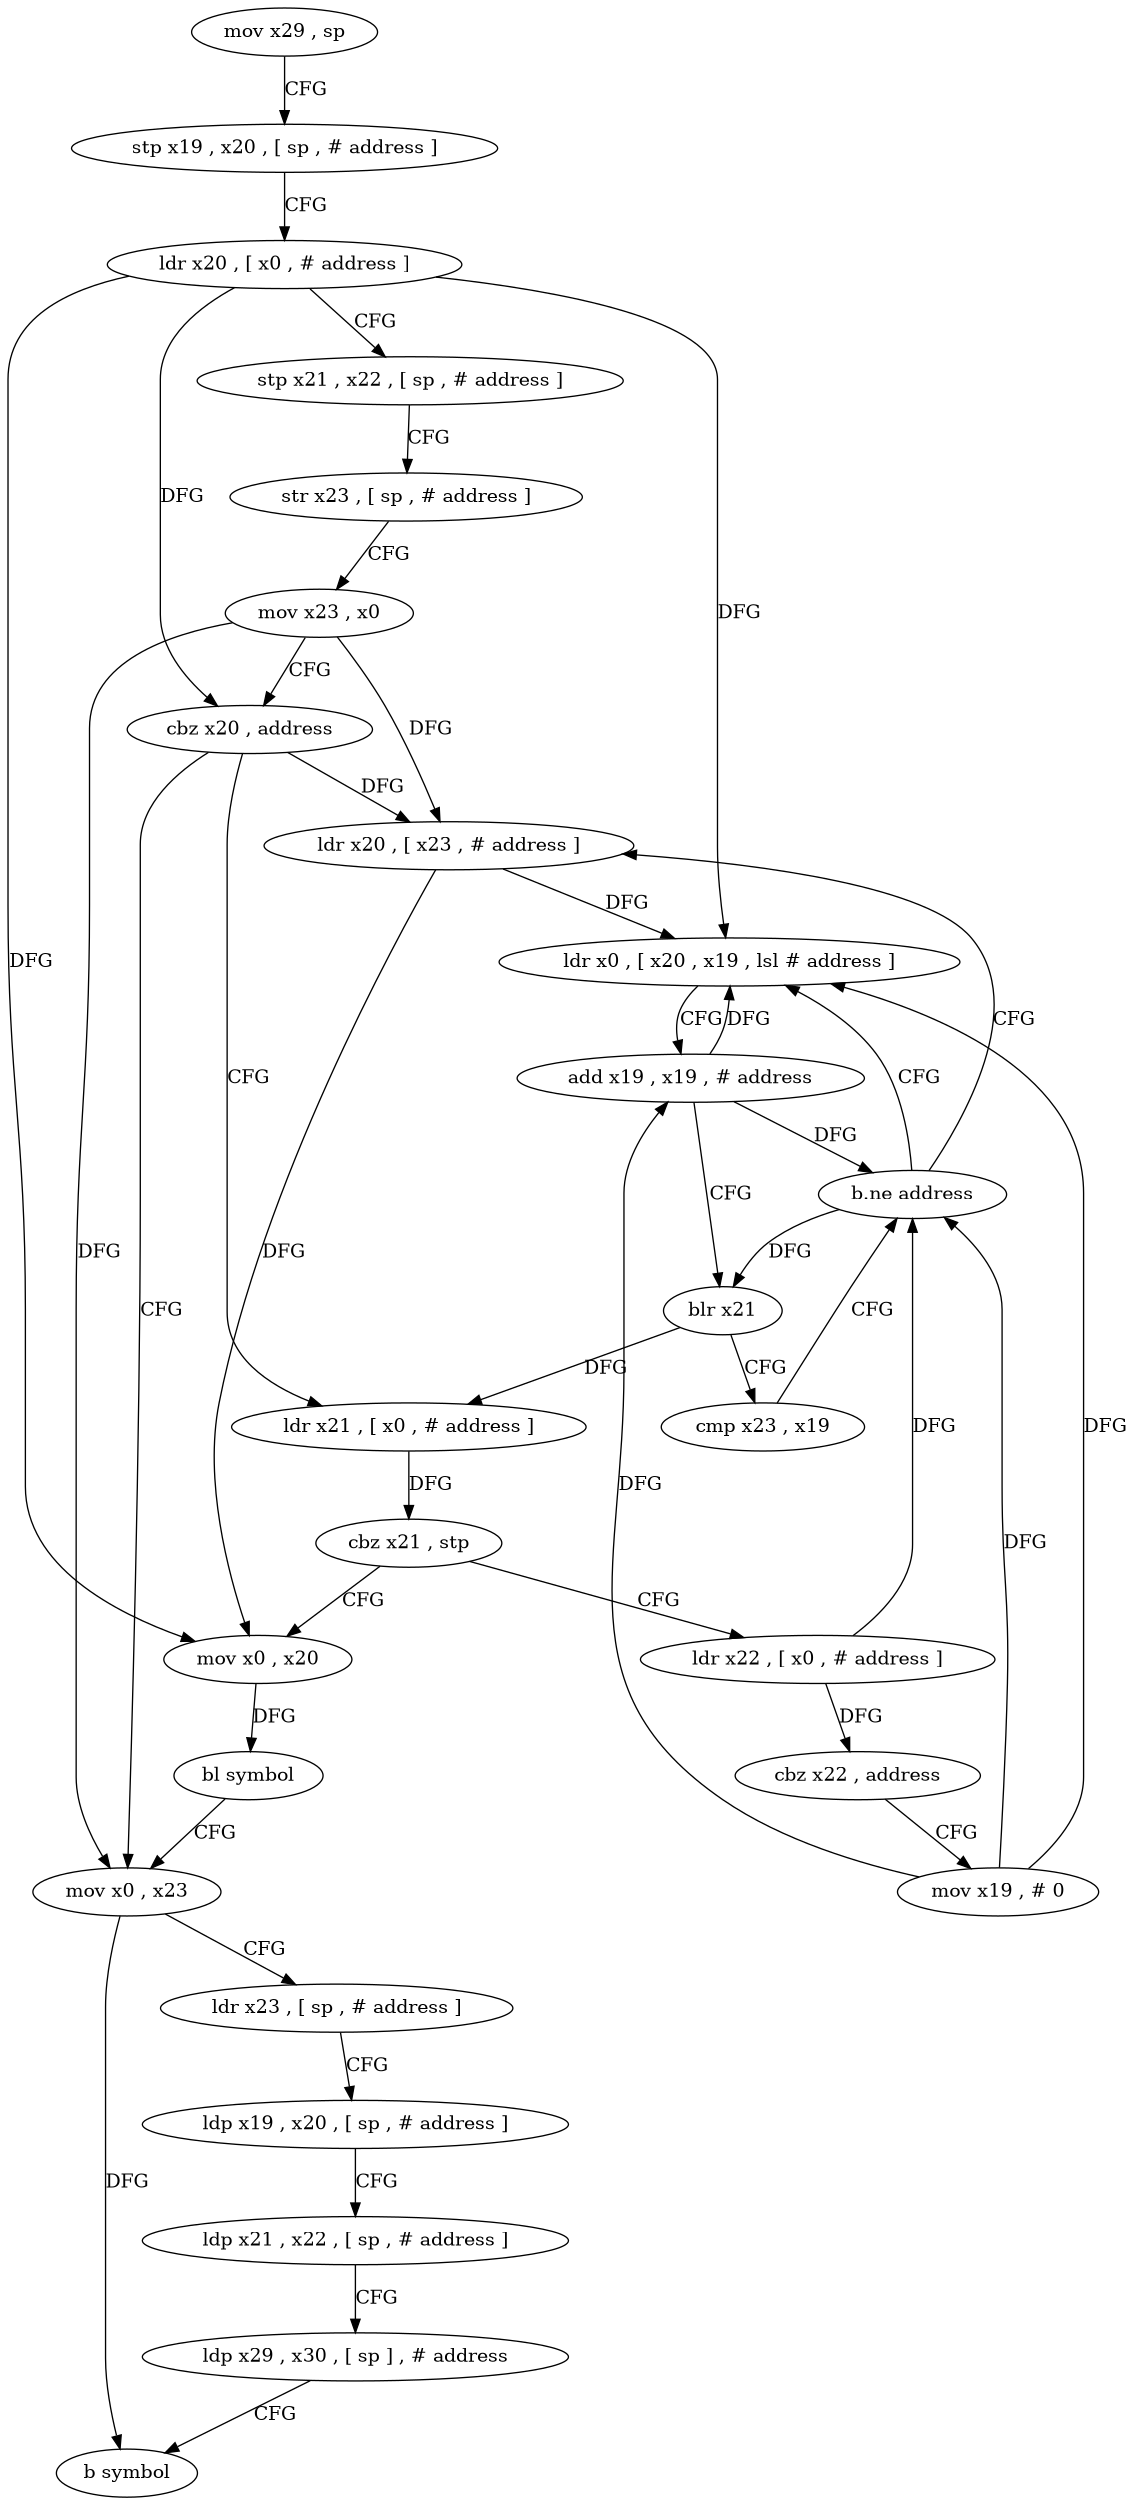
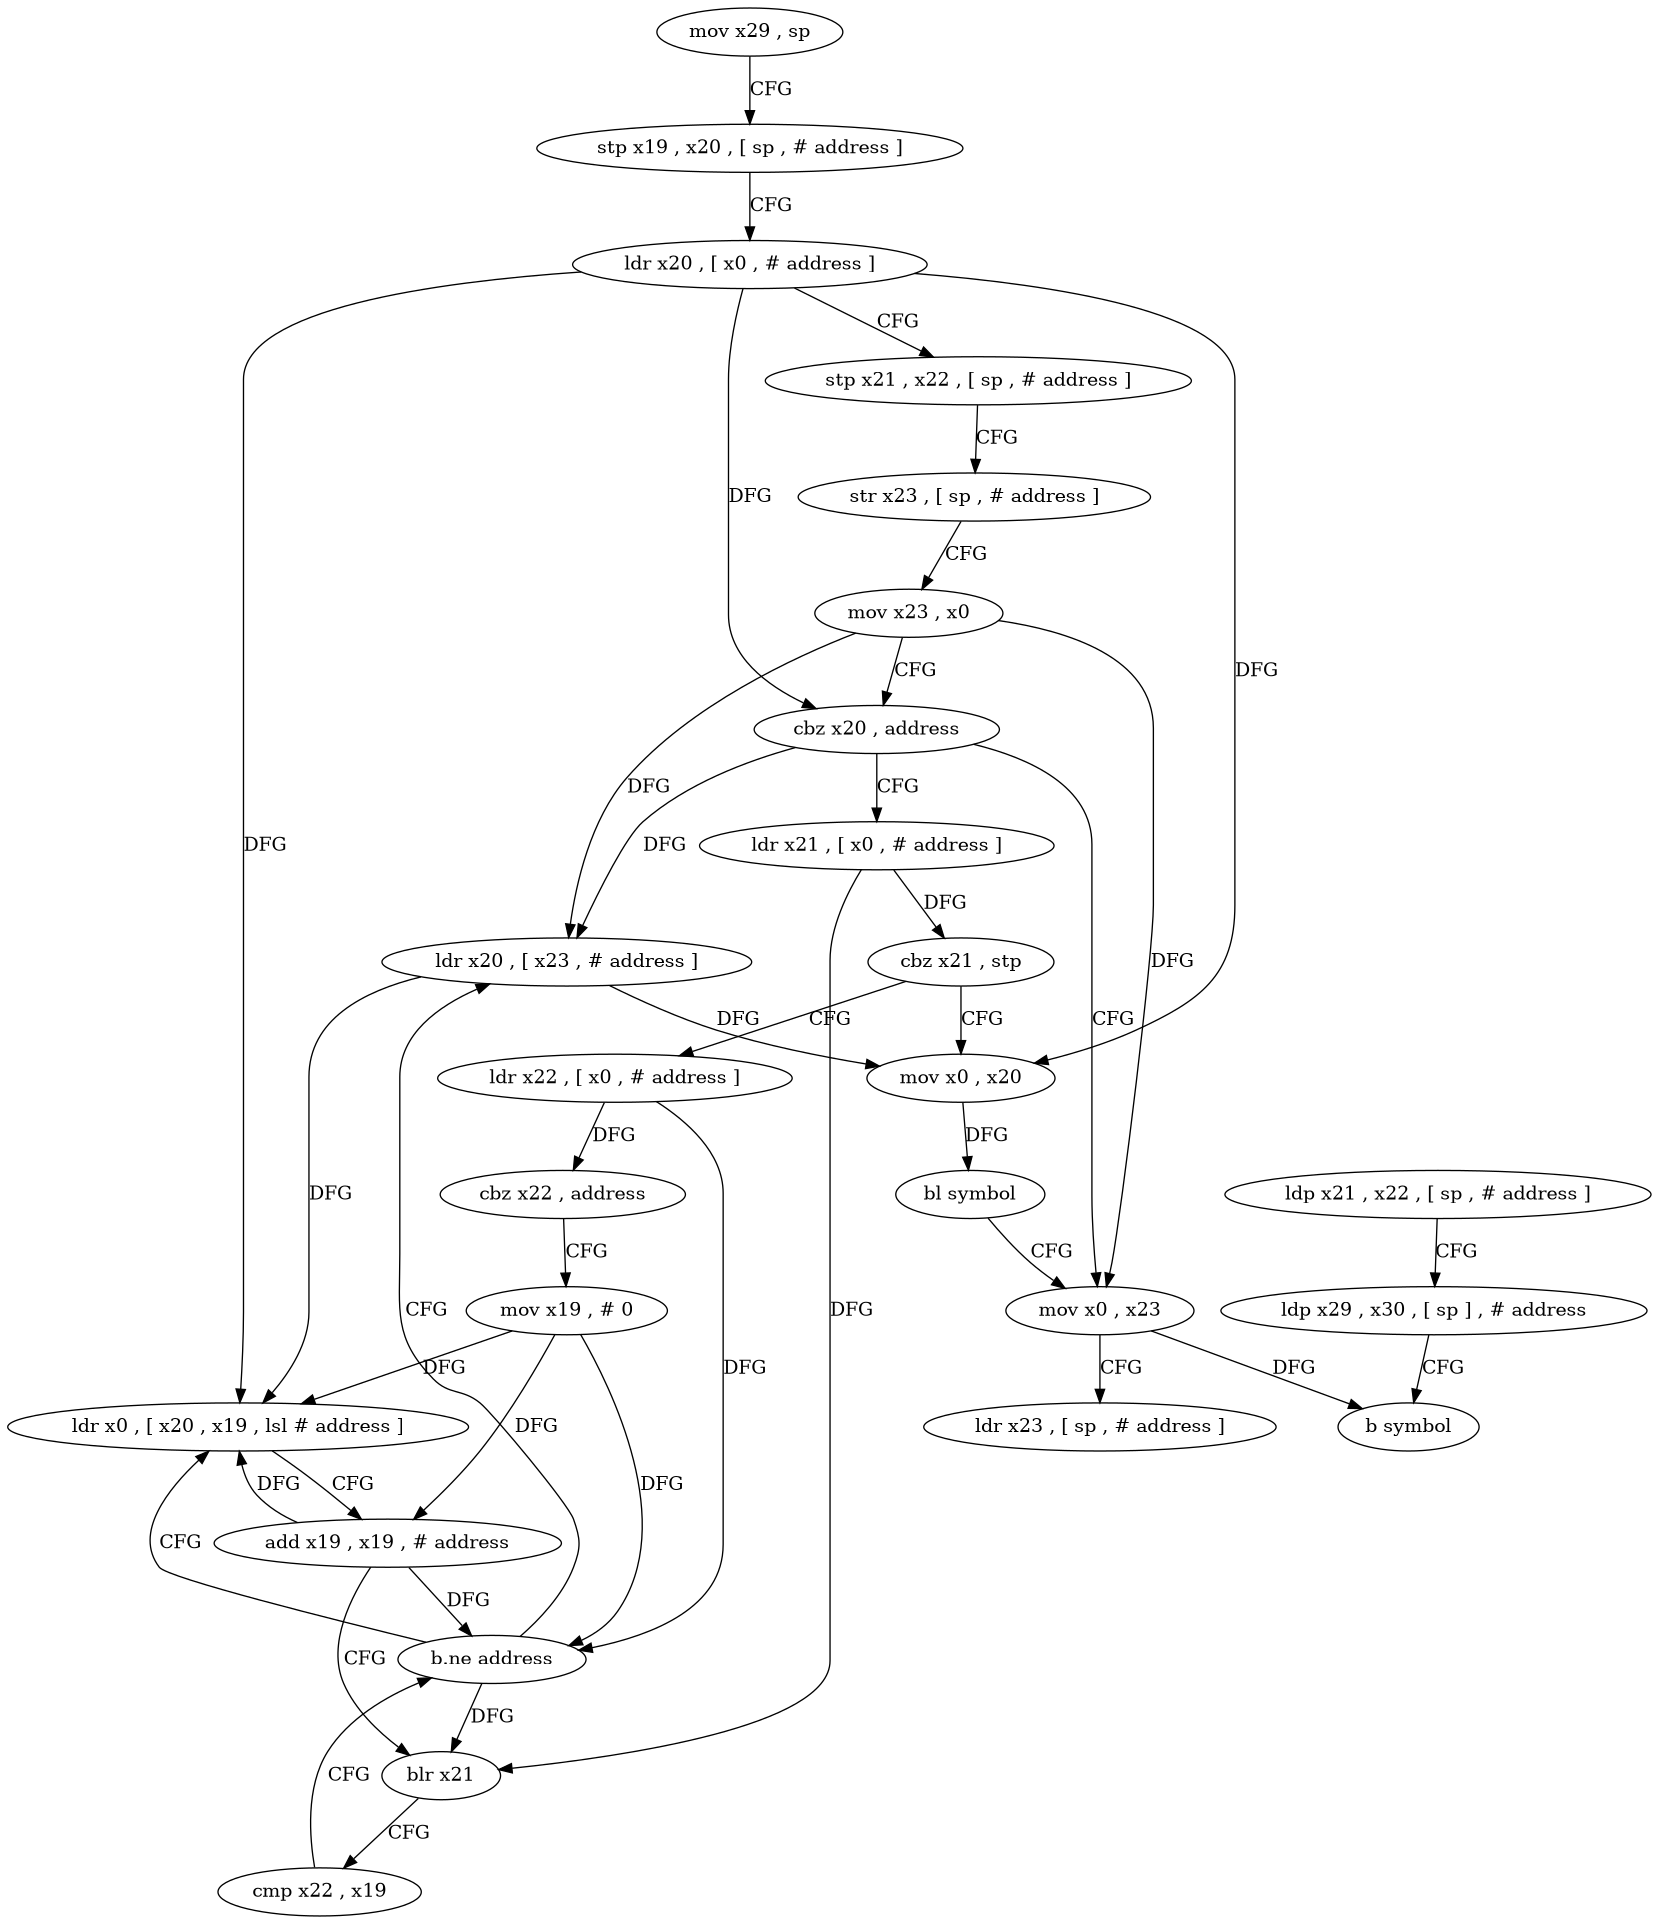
edge "blr x21" -> "ldr x21 , [ x0 , # address ]": reversed
node "cmp x23 , x19": label "cmp x23 , x19" -> "cmp x22 , x19"
node "ldp x19 , x20 , [ sp , # address ]": removed
